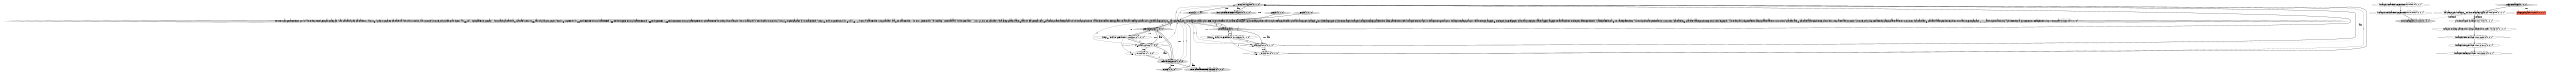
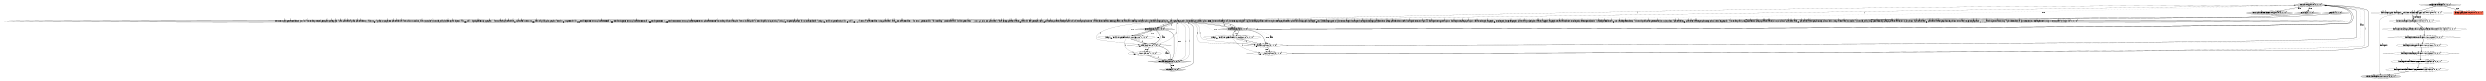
edge "configureDomainAxis['0', '0', '1']" -> "CategoryPlot plot@@@2@@@['0', '0', '1']": style dotted -> bold
node "getColor['1', '0', '0']": removed
edge "return l@@@36@@@['0', '1', '0']" -> "getBuildTimeGraph['0', '1', '0']": added
edge "return l@@@36@@@['1', '0', '0']" -> "getBuildTimeGraph['1', '0', '0']": removed
edge "domainAxis.setCategoryMargin(0.0)@@@8@@@['0', '0', '1']" -> "domainAxis.setLabelFont(CHART_FONT)@@@9@@@['0', '0', '1']": added
node "return l@@@36@@@['1', '0', '0']": shape ellipse -> diamond
node "return ColorPalette.BLUE@@@25@@@['1', '0', '0']": removed
